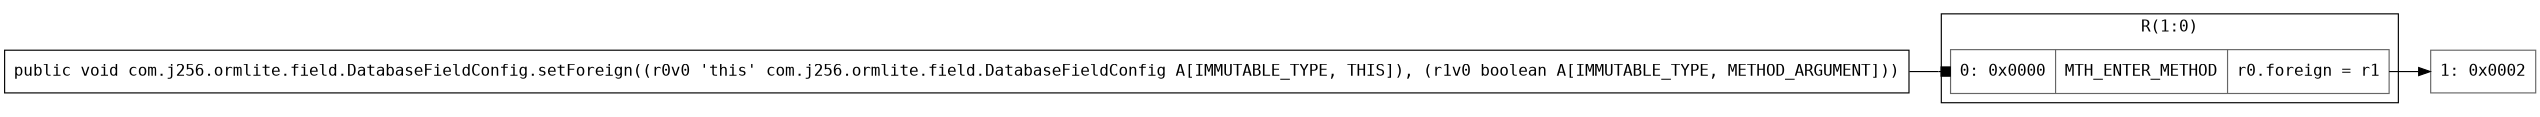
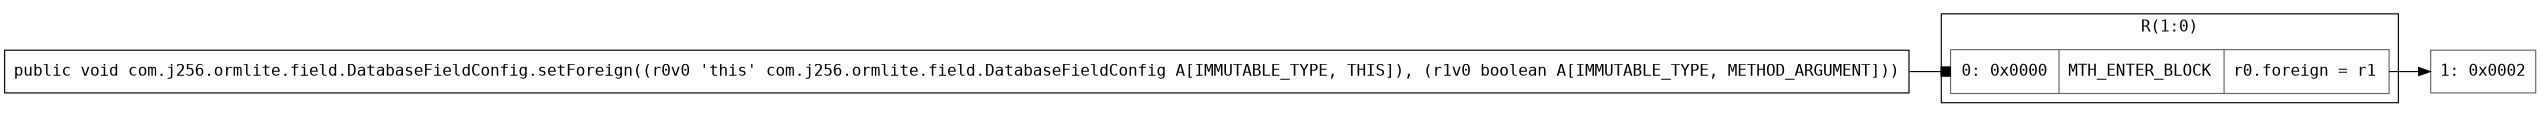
node "0: 0x0000": text "MTH_ENTER_METHOD" -> "MTH_ENTER_BLOCK"
